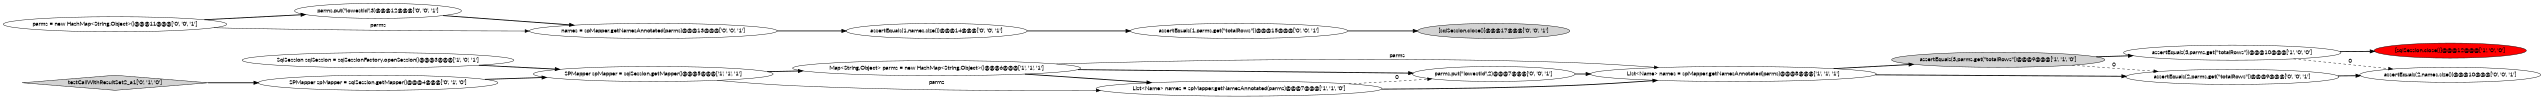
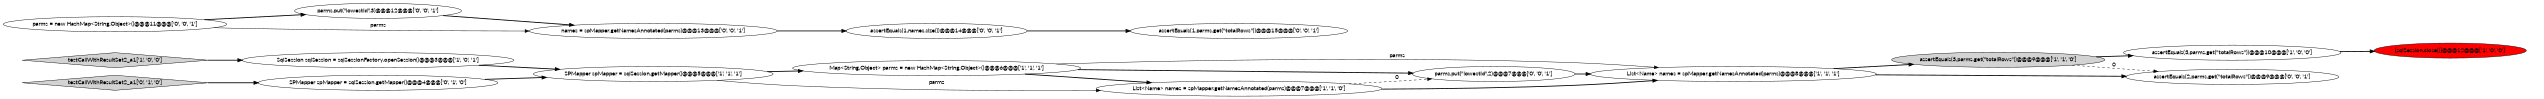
node "{sqlSession.close()}@@@17@@@['0', '0', '1']": removed
node "testCallWithResultSet2_a1['1', '0', '0']": added
node "assertEquals(2,names.size())@@@10@@@['0', '0', '1']": removed
